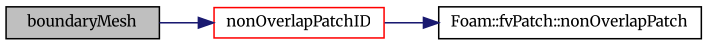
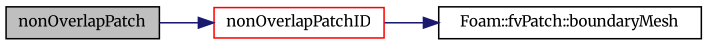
node "boundaryMesh": label "boundaryMesh" -> "nonOverlapPatch"
node "Foam::fvPatch::nonOverlapPatch": label "Foam::fvPatch::nonOverlapPatch" -> "Foam::fvPatch::boundaryMesh"
